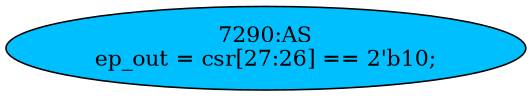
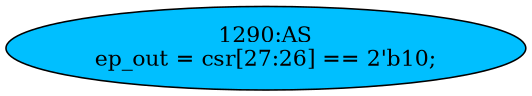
node "7290:AS ep_out = csr[27:26] == 2'b10;": label "7290:AS ep_out = csr[27:26] == 2'b10;" -> "1290:AS ep_out = csr[27:26] == 2'b10;"
